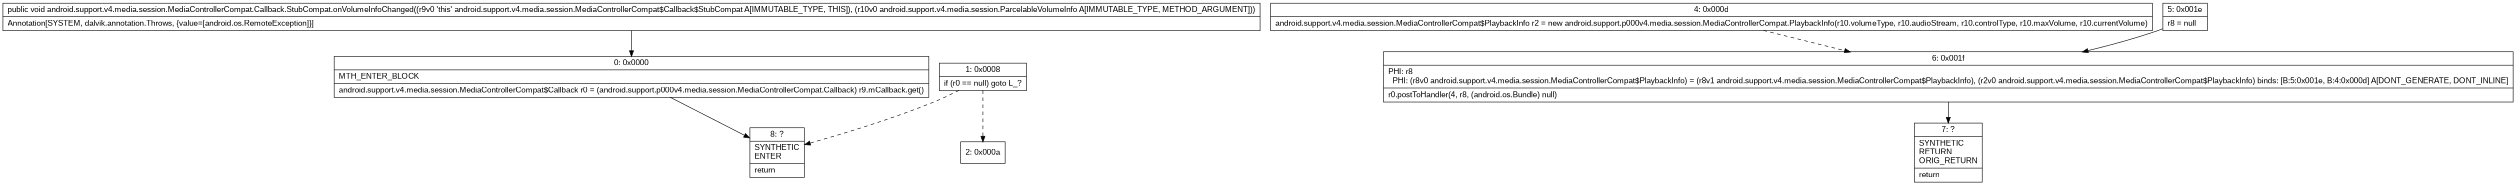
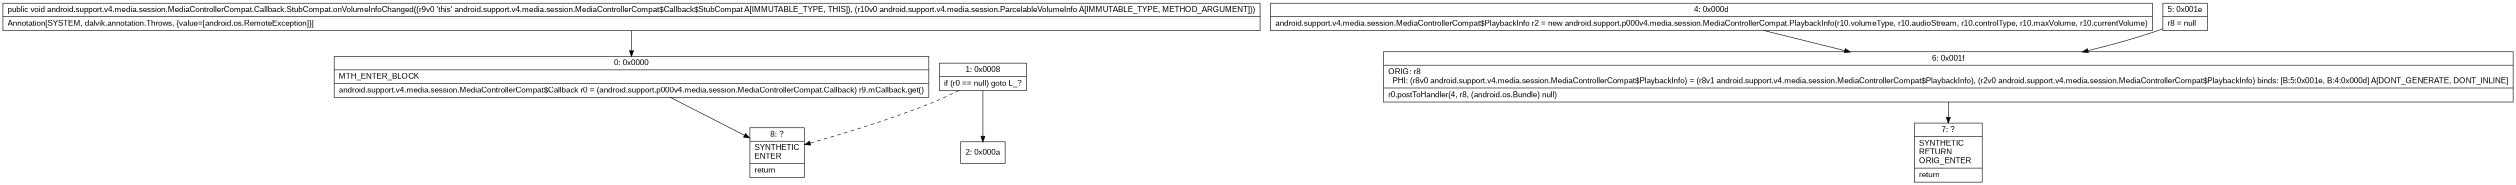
edge "4: 0x000d" -> "6: 0x001f": style dashed -> solid
node "6: 0x001f": text "PHI: r8" -> "ORIG: r8"
edge "1: 0x0008" -> "2: 0x000a": style dashed -> solid
node "7: ?": text "ORIG_RETURN" -> "ORIG_ENTER"
